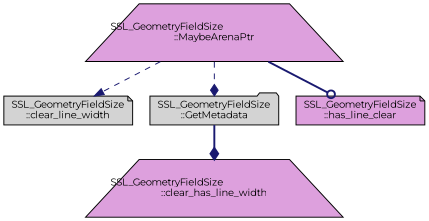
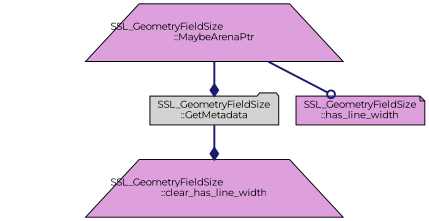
edge "SSL_GeometryFieldSize ::MaybeArenaPtr" -> "SSL_GeometryFieldSize ::GetMetadata": style dashed -> bold
node "SSL_GeometryFieldSize ::clear_line_width": removed
node "SSL_GeometryFieldSize ::has_line_clear": label "SSL_GeometryFieldSize ::has_line_clear" -> "SSL_GeometryFieldSize ::has_line_width"
